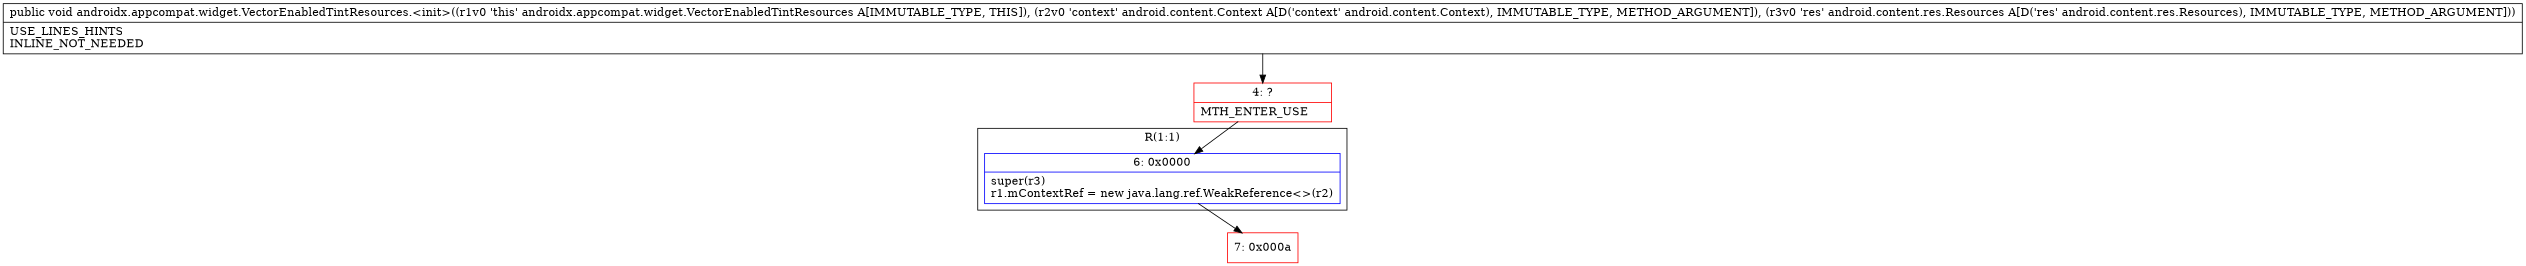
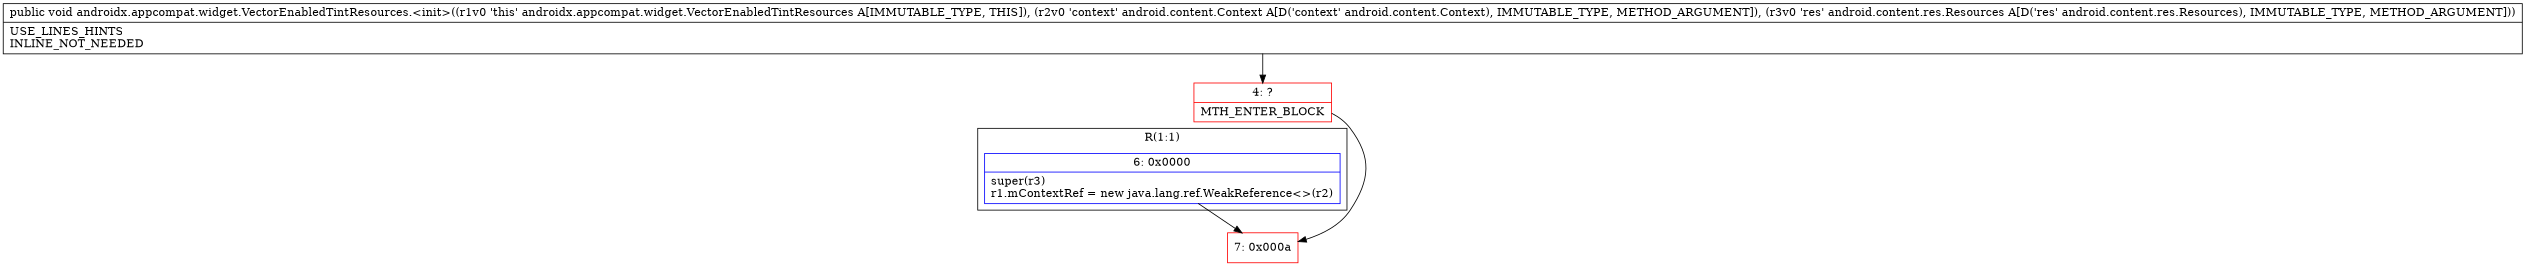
node "4: ?": text "MTH_ENTER_USE" -> "MTH_ENTER_BLOCK"
edge "4: ?" -> "6: 0x0000": now "4: ?" -> "7: 0x000a"
